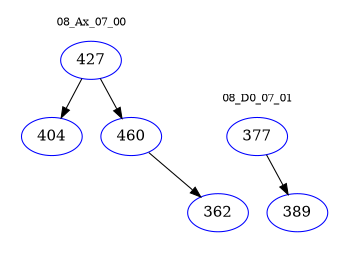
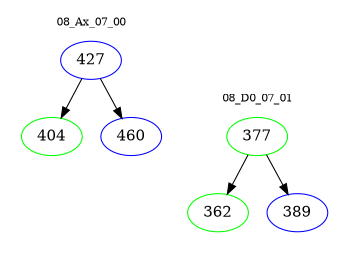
node "404": color blue -> green
node "377": color blue -> green
edge "460" -> "362": now "377" -> "362"
node "362": color blue -> green
